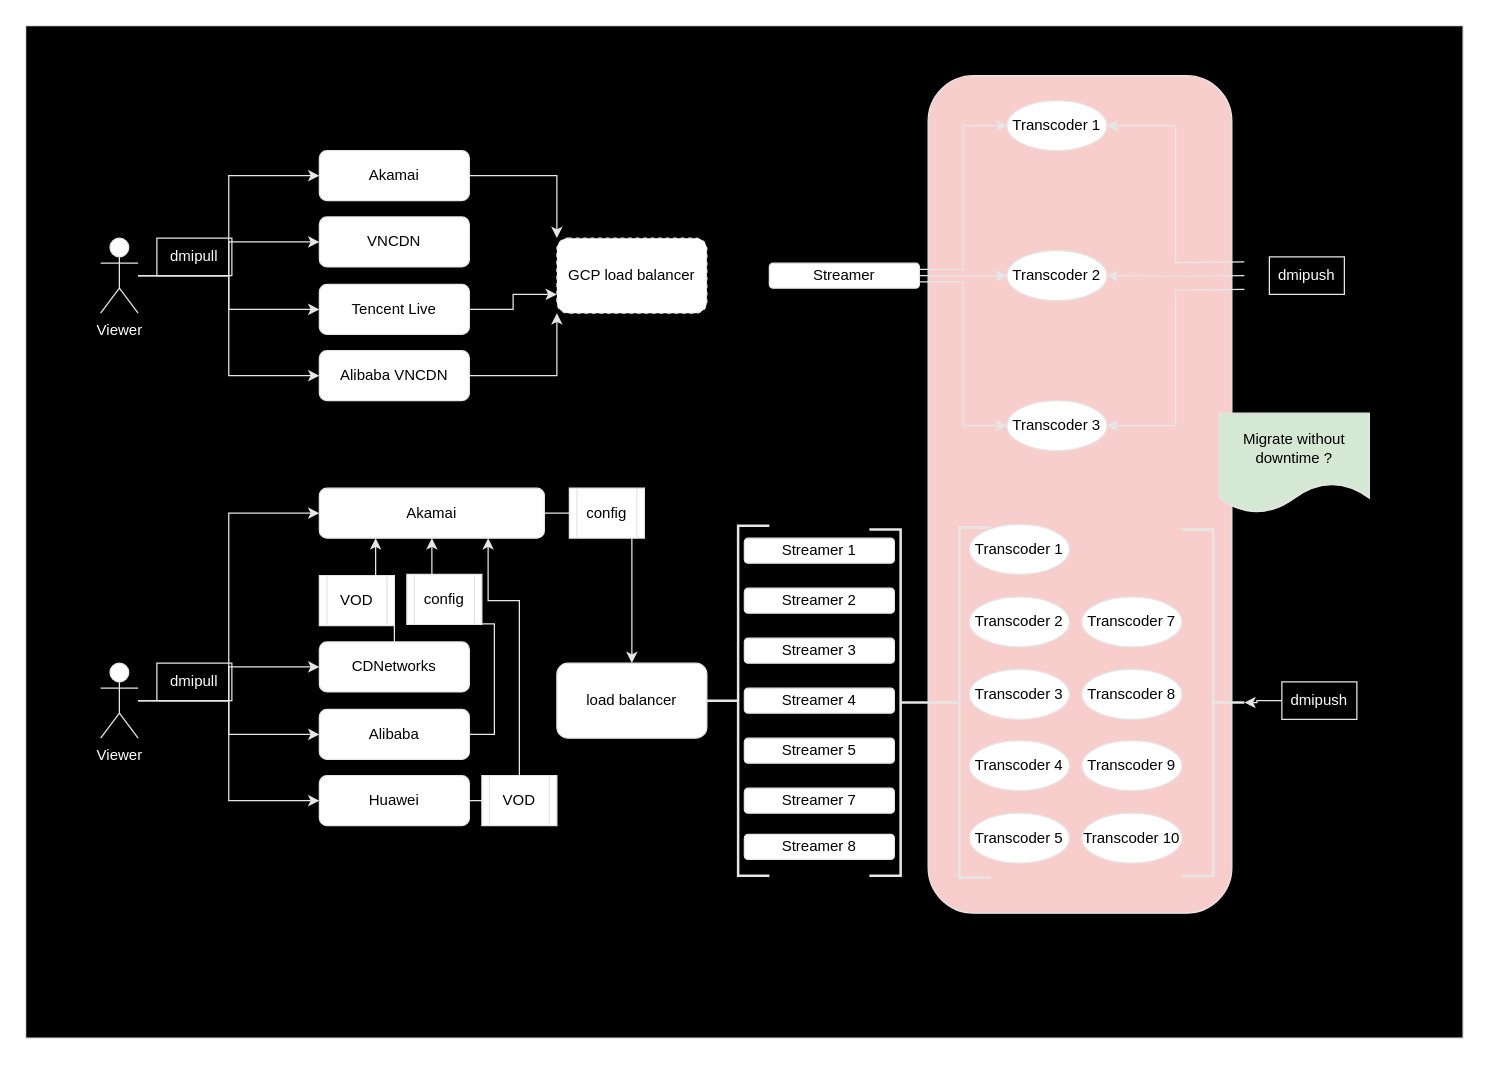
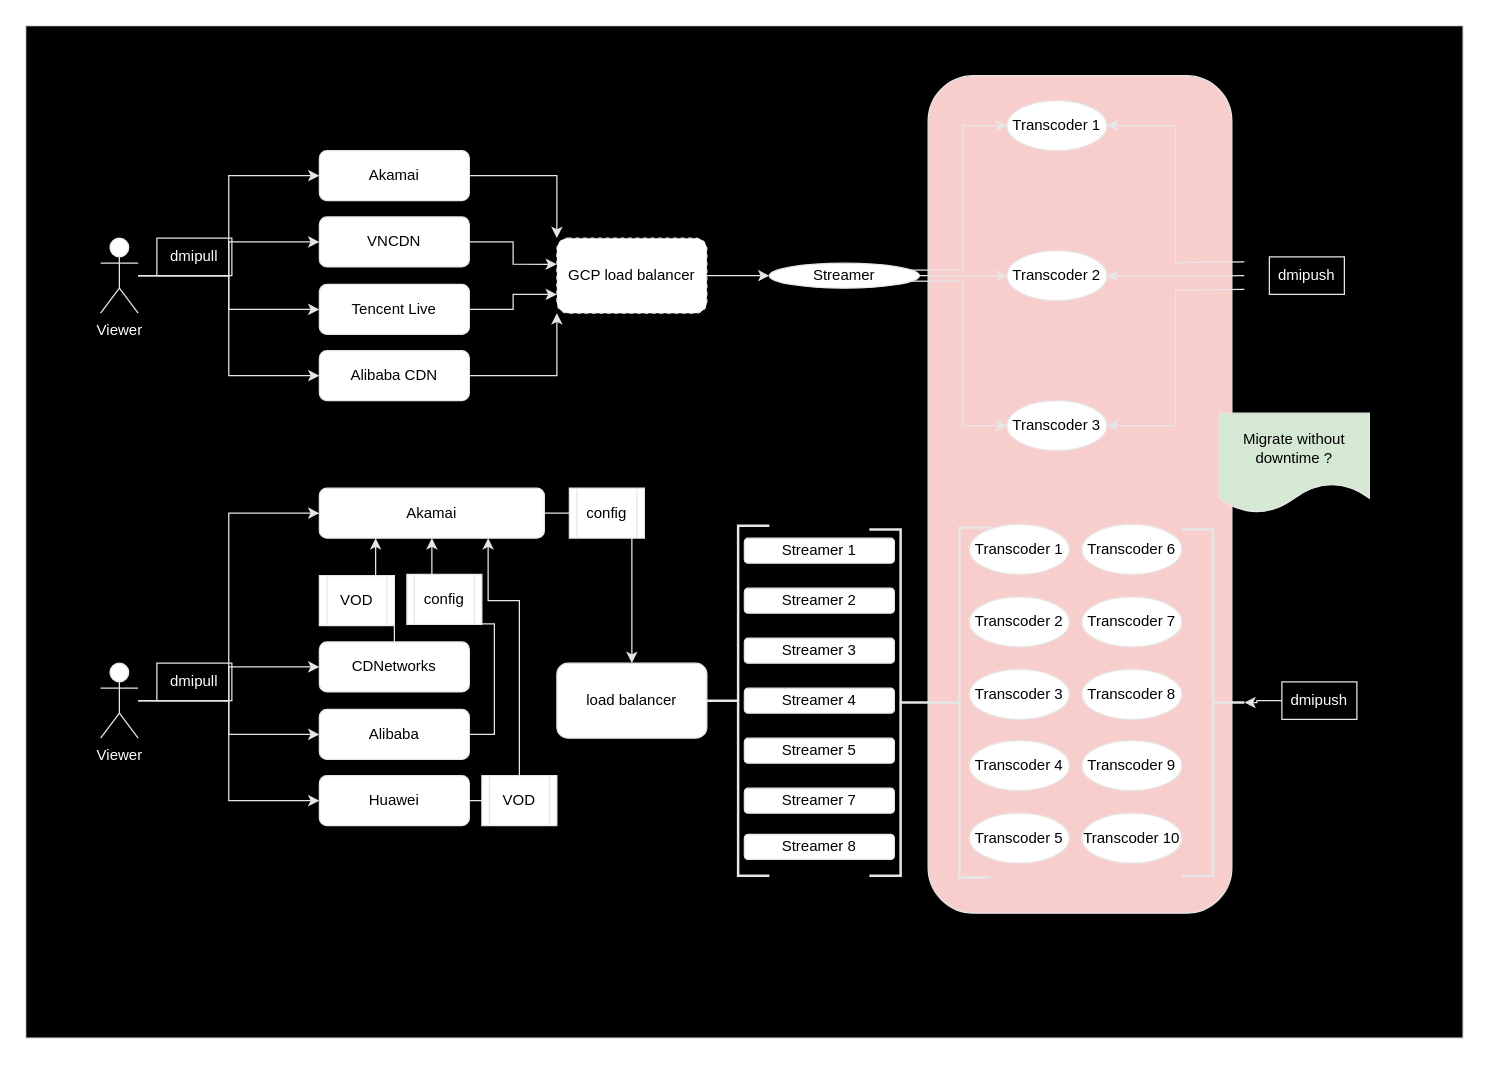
edge "VNCDN" -> "GCP load balancer": added
edge "GCP load balancer" -> "Streamer": added
node "Streamer": shape rounded rectangle -> ellipse
node "Alibaba VNCDN": label "Alibaba VNCDN" -> "Alibaba CDN"
node "Transcoder 6": added
